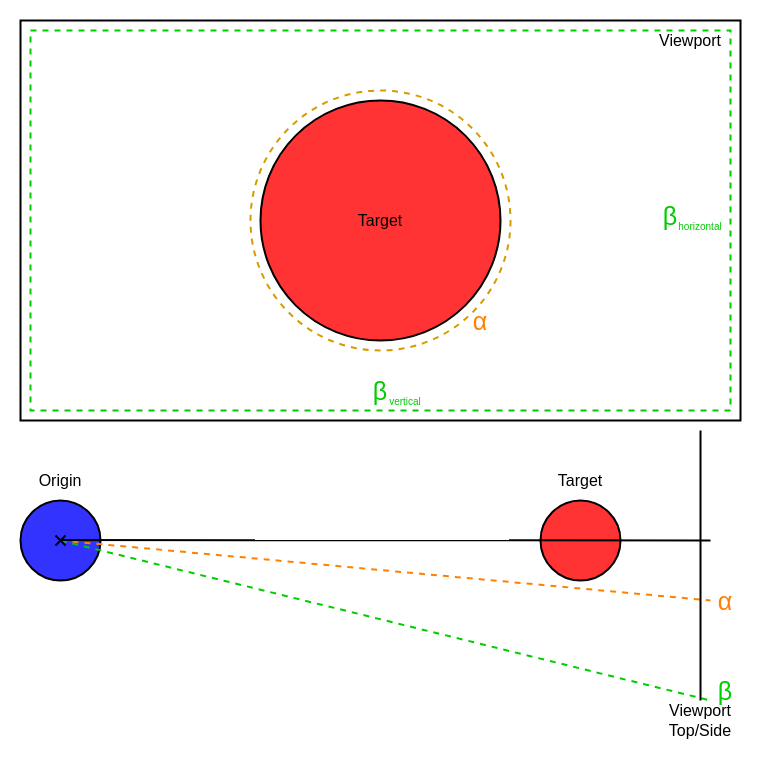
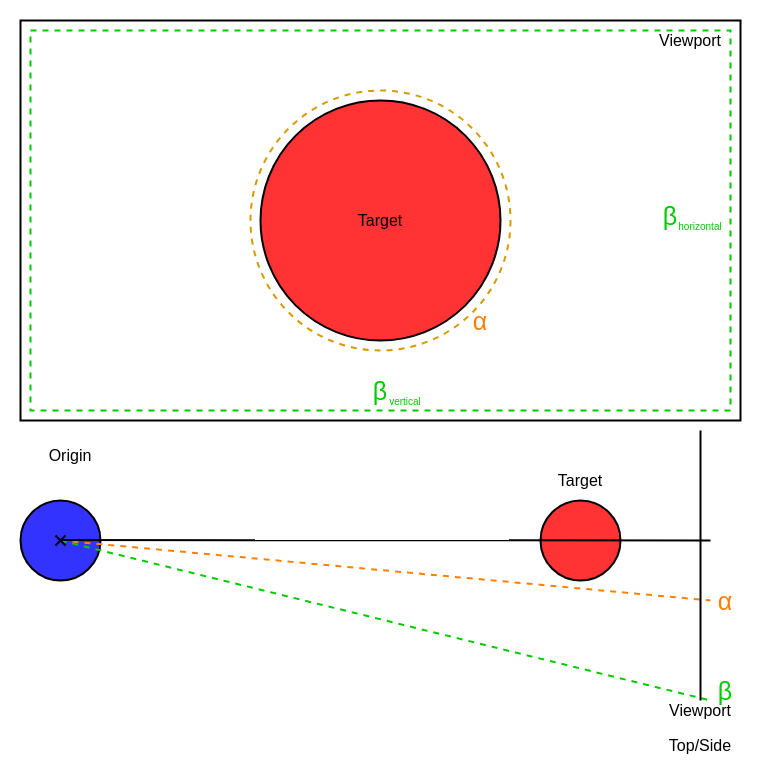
node "Origin": moved (61, 481) -> (71, 456)
node "Top/Side": moved (701, 731) -> (701, 746)
